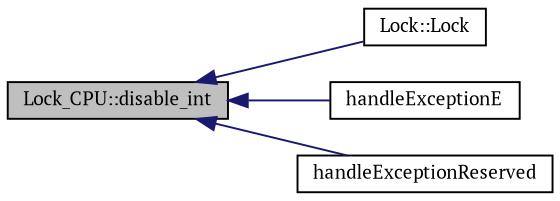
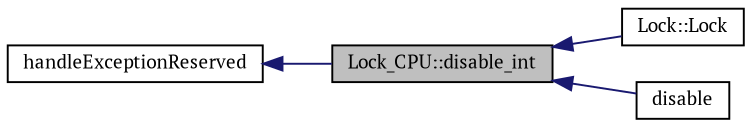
node "handleExceptionE": label "handleExceptionE" -> "disable"
edge "handleExceptionReserved" -> "Lock_CPU::disable_int": reversed
